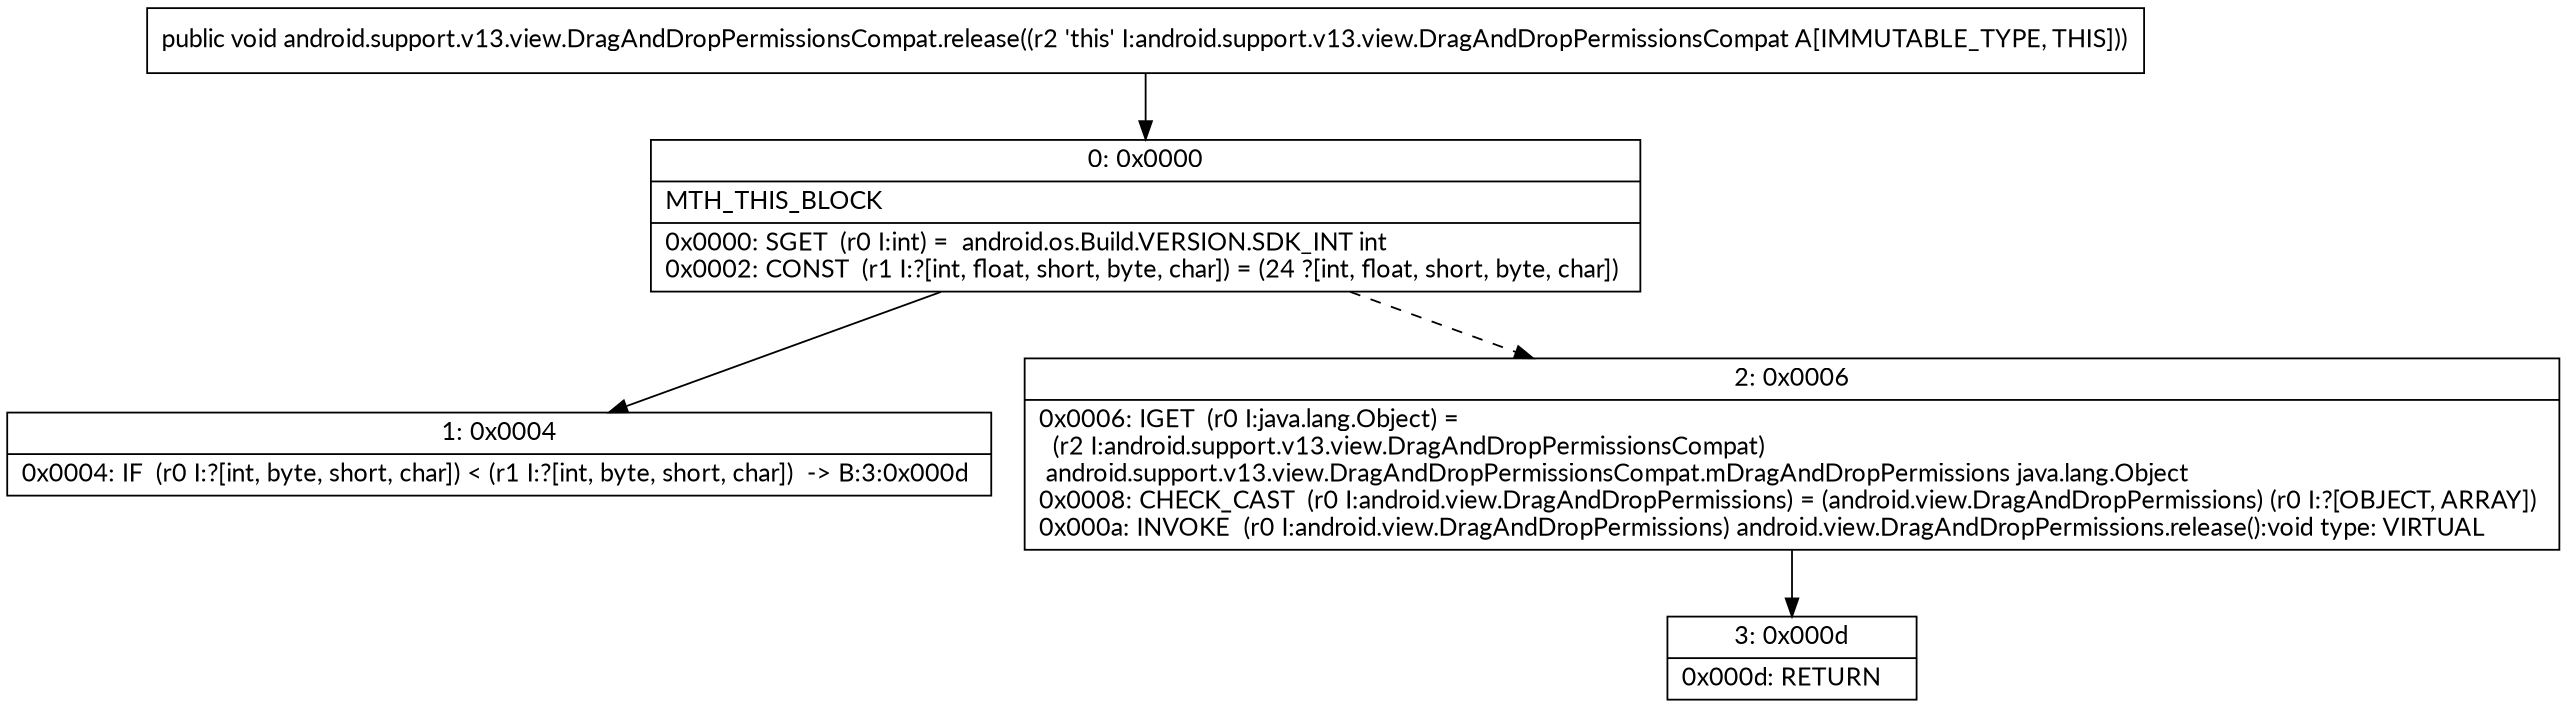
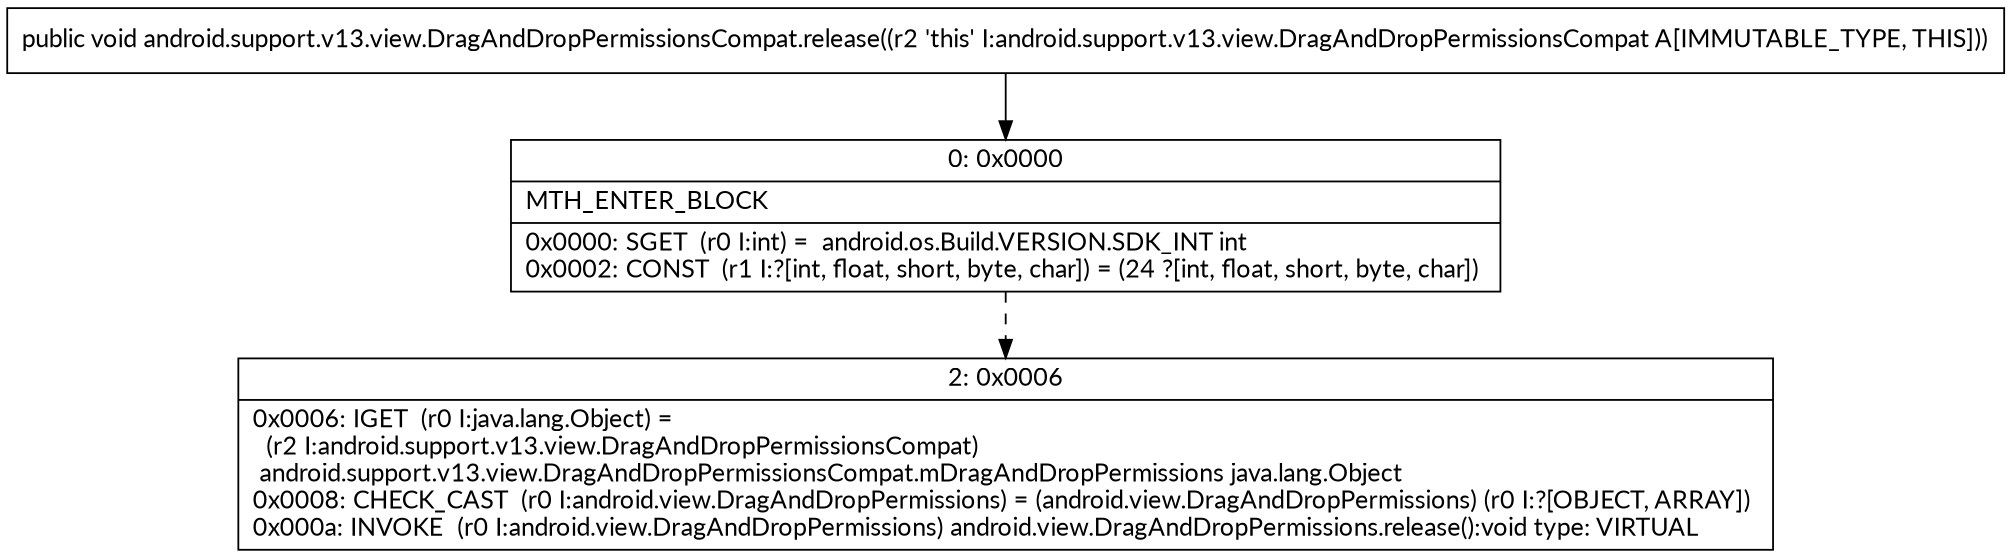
node "0: 0x0000": text "MTH_THIS_BLOCK" -> "MTH_ENTER_BLOCK"
node "1: 0x0004": removed
node "3: 0x000d": removed
